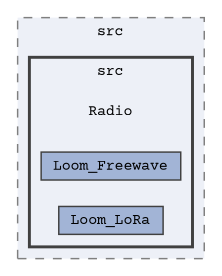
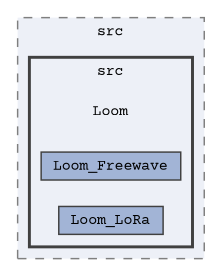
node "Radio": label "Radio" -> "Loom"
